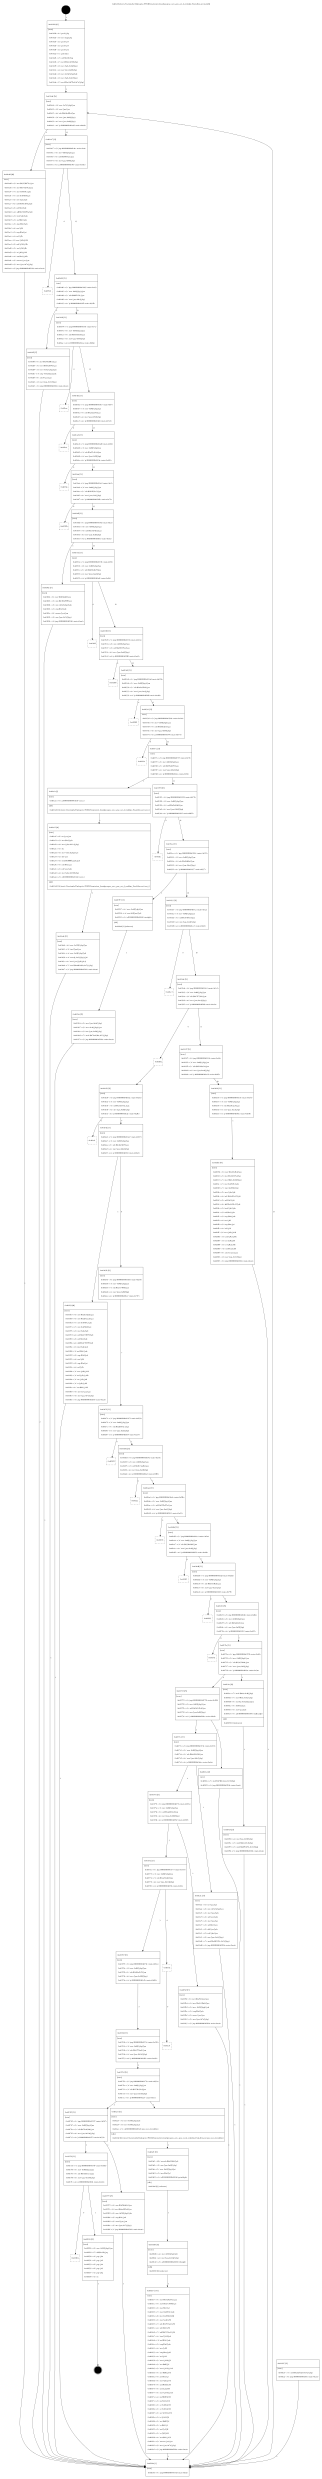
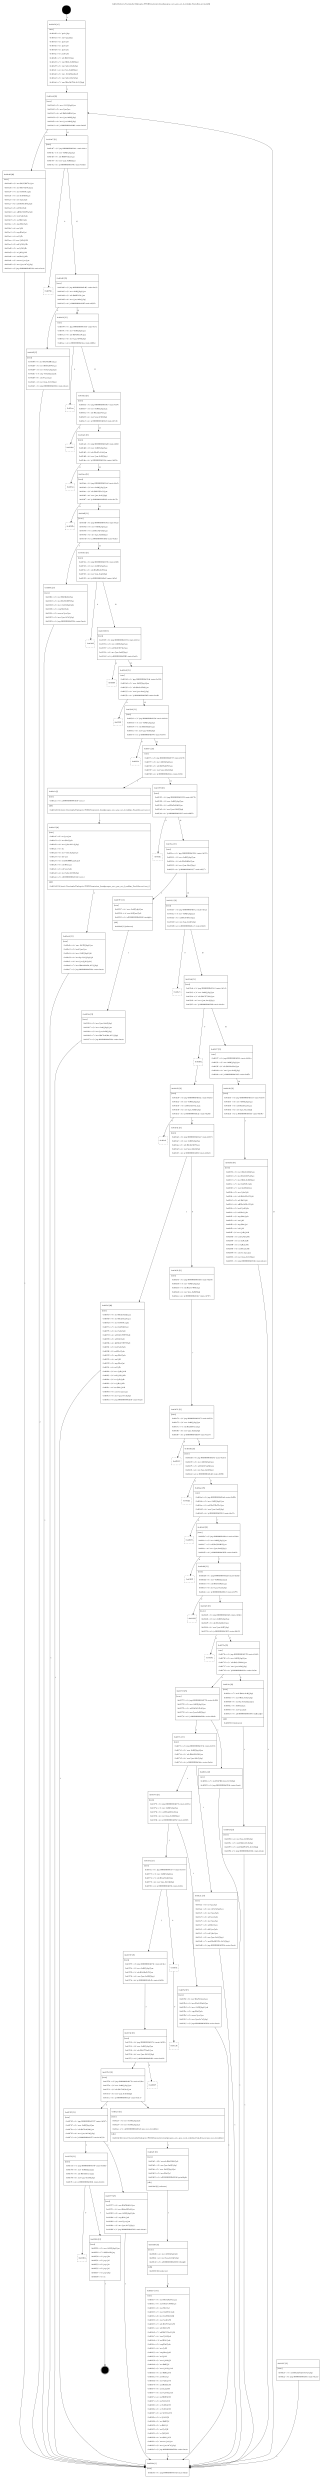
node "0x4018b9": added
